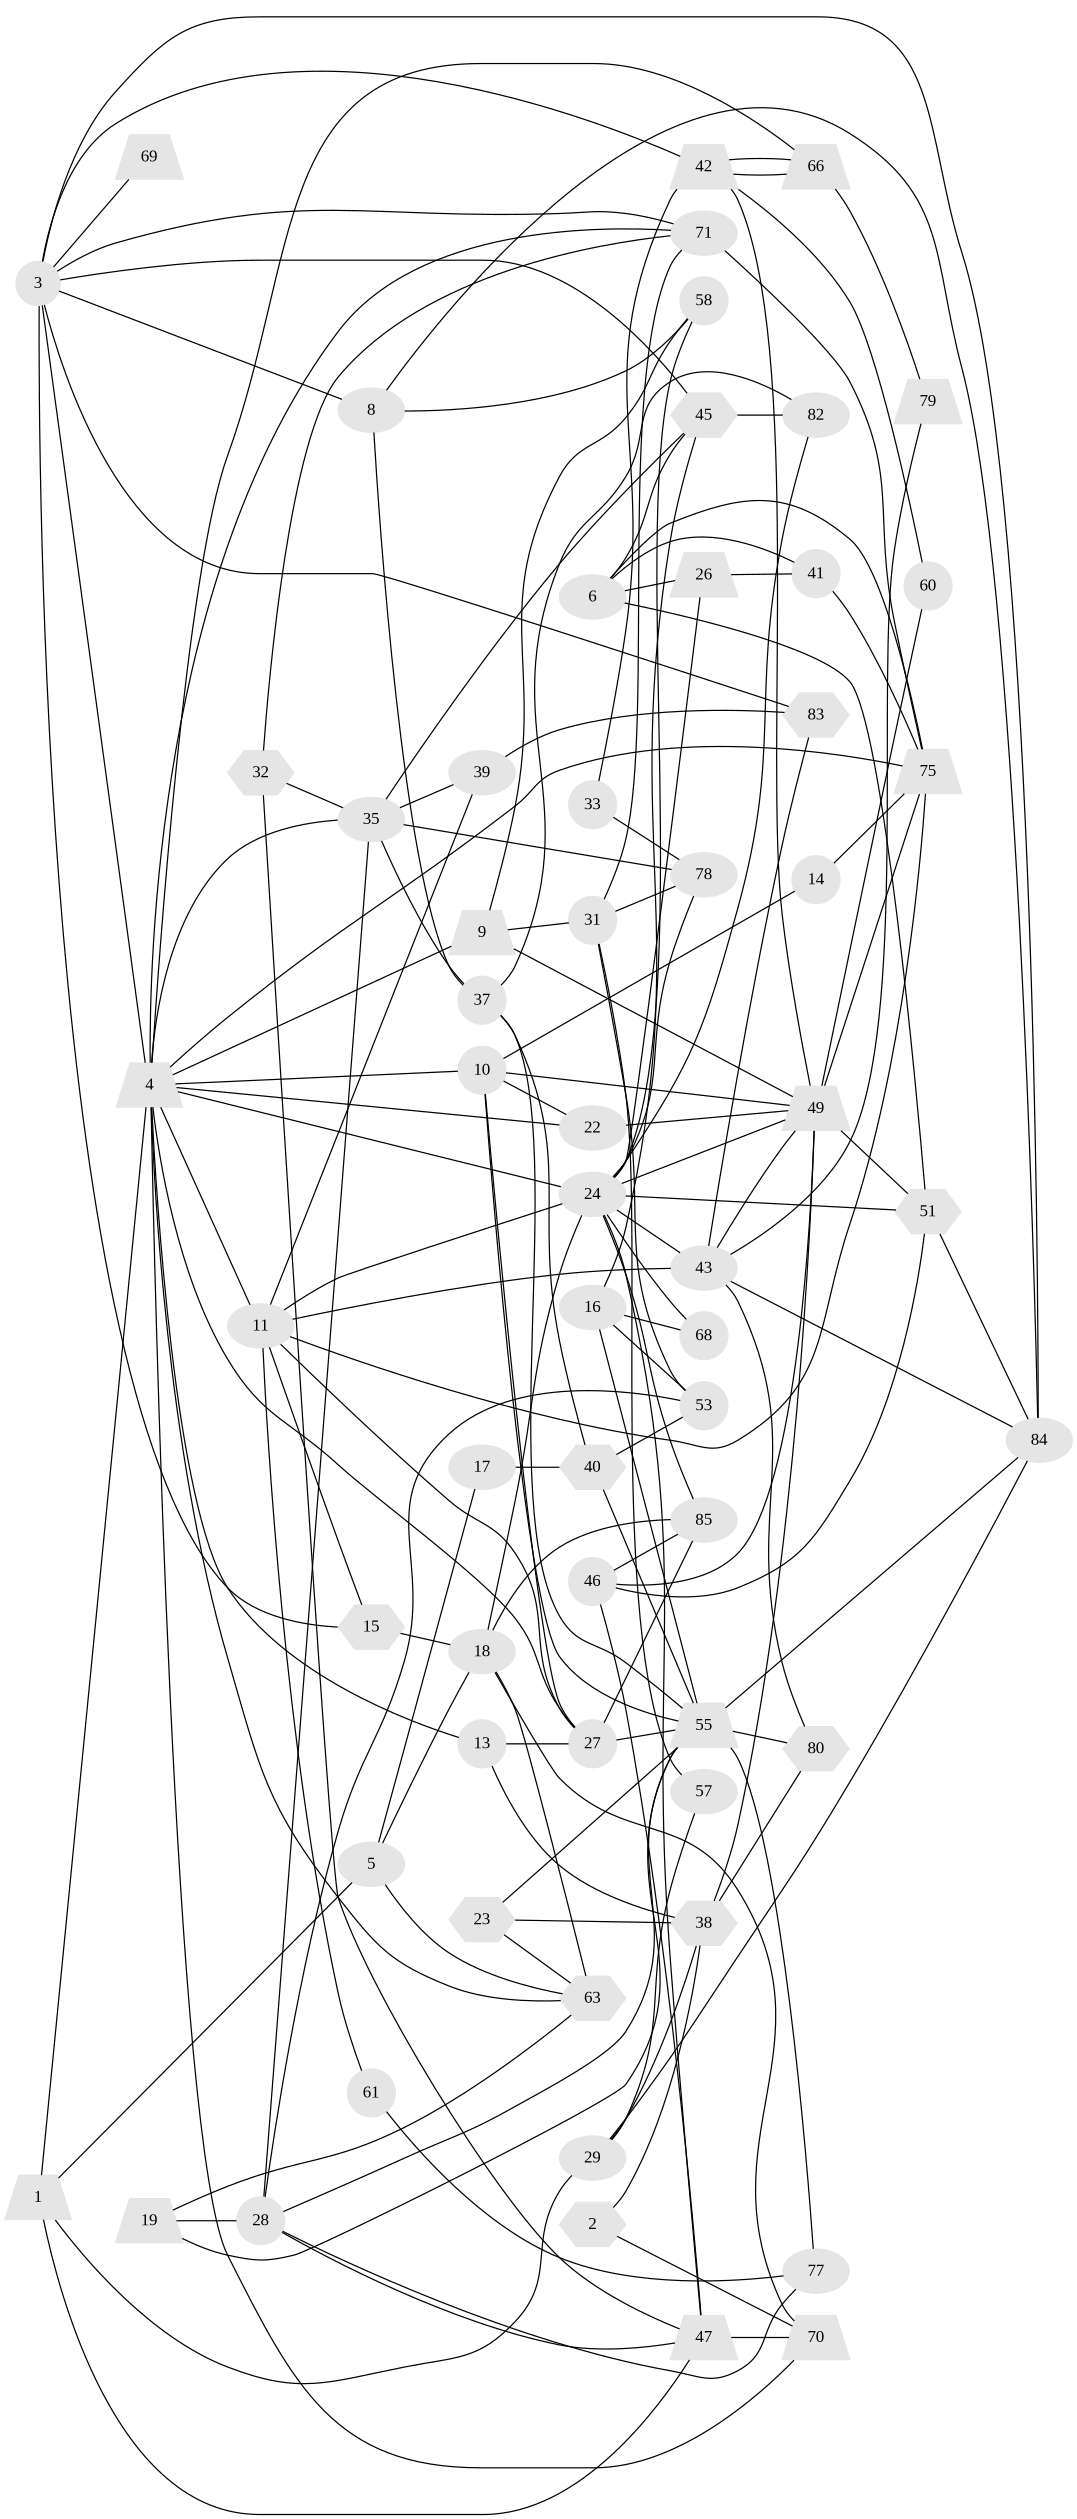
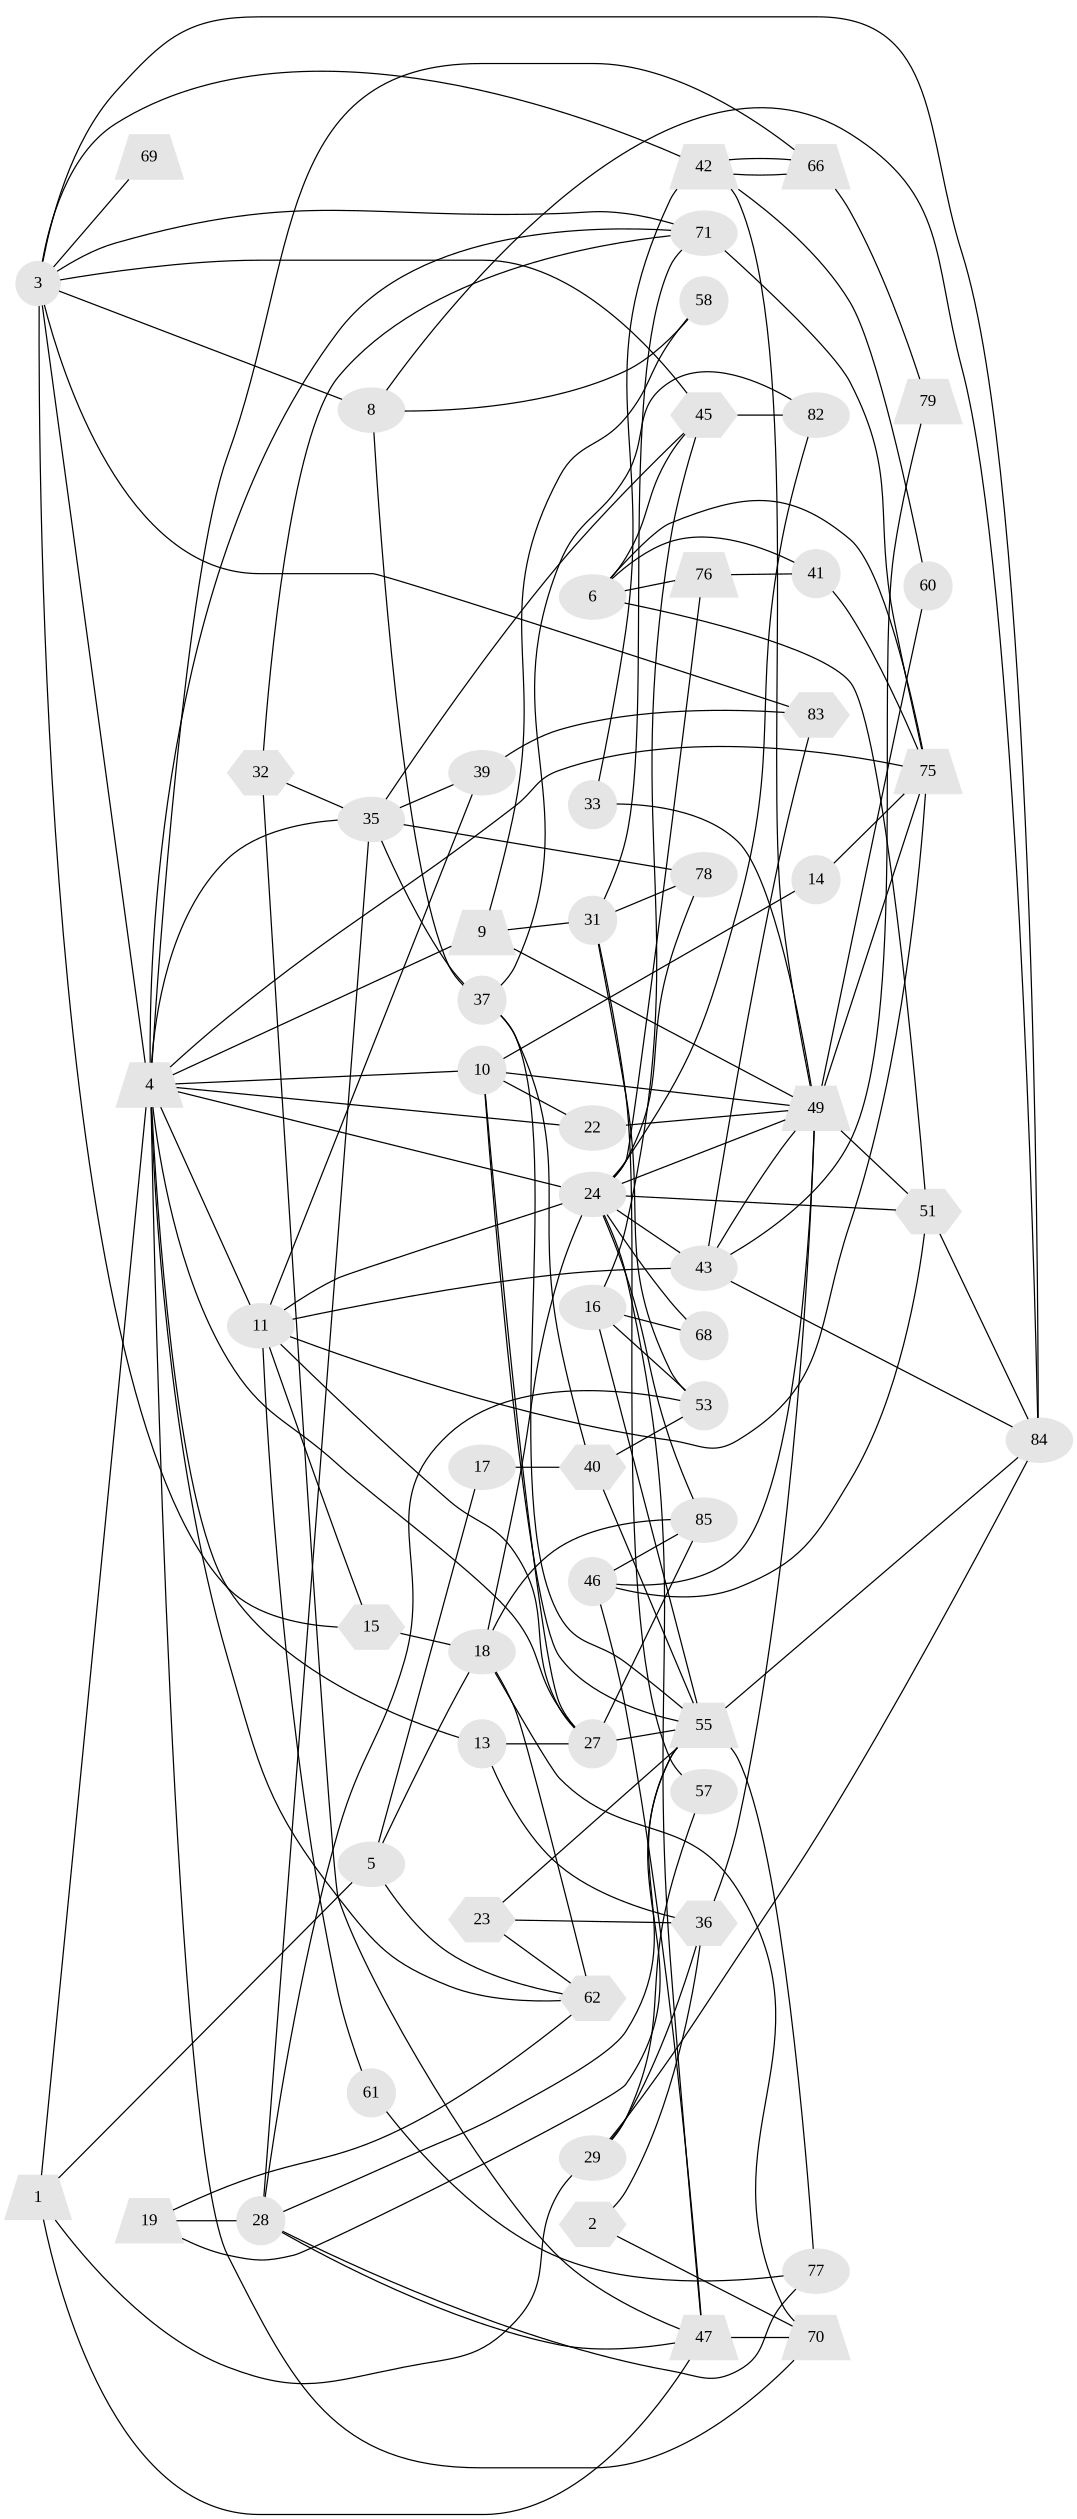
edge "58" -- "24": removed
node "26": label "26" -> "76"
edge "33" -- "78": now "33" -- "49"
node "80": removed
node "38": label "38" -> "36"
node "63": label "63" -> "62"
